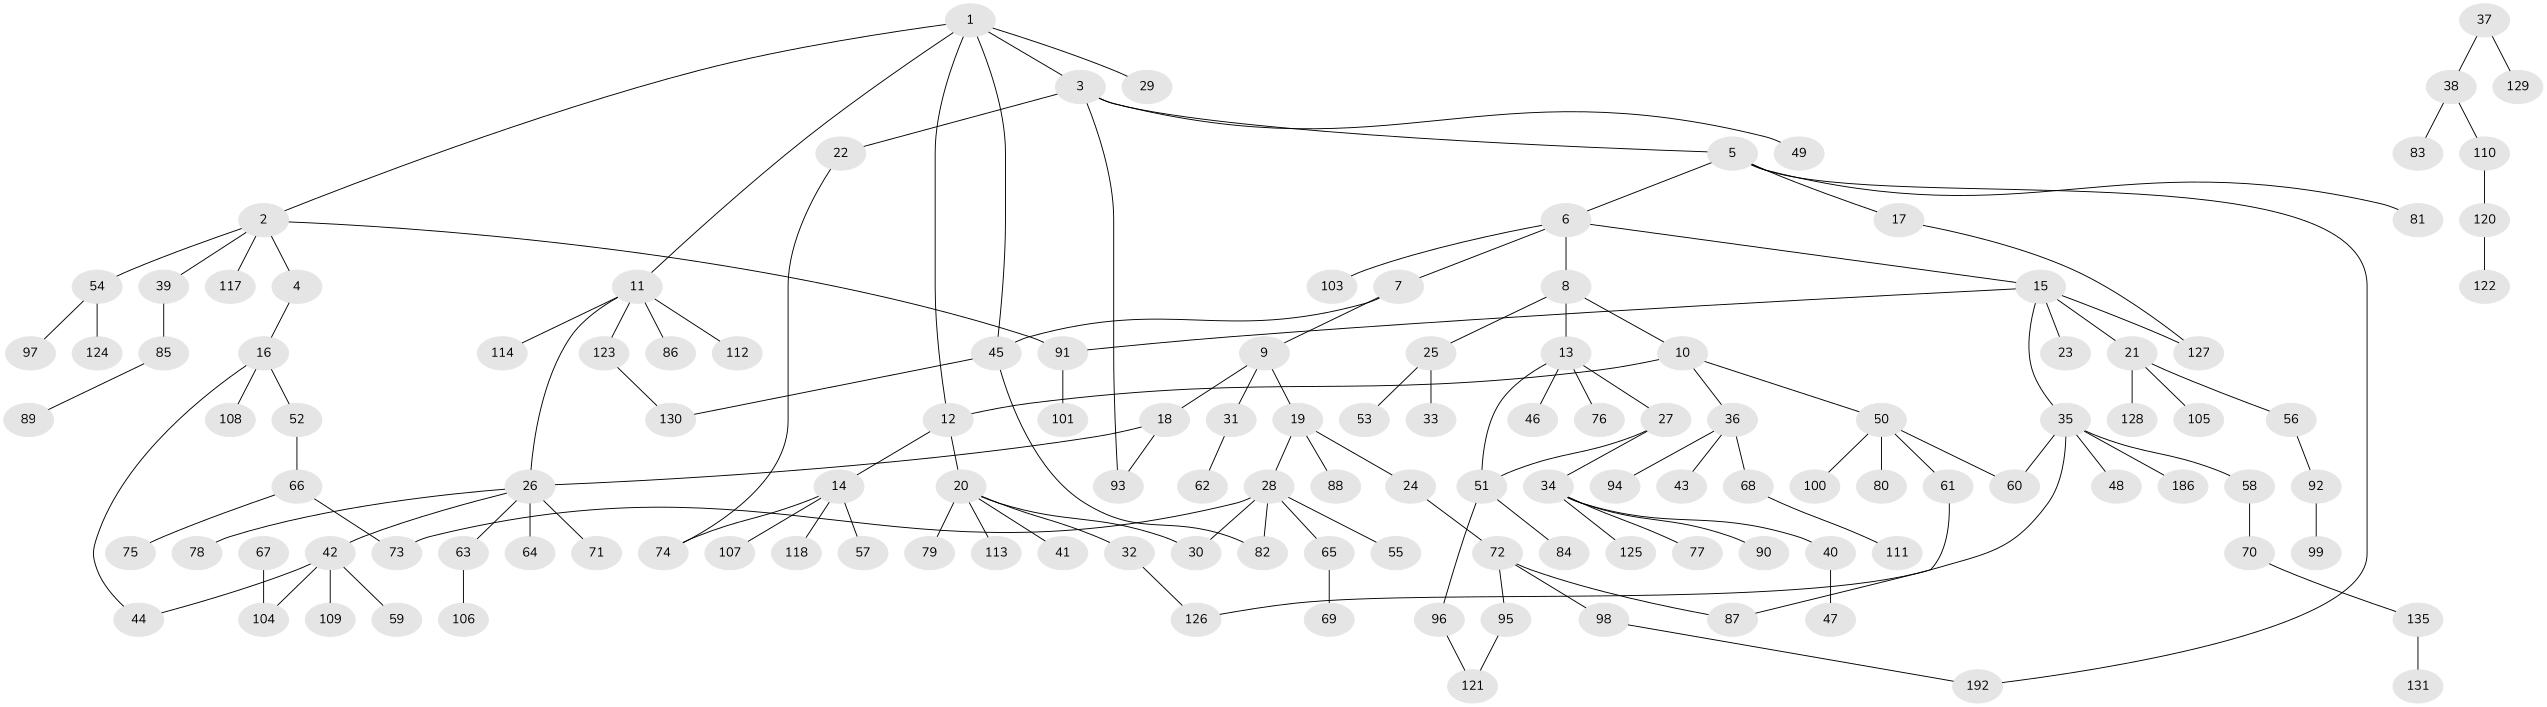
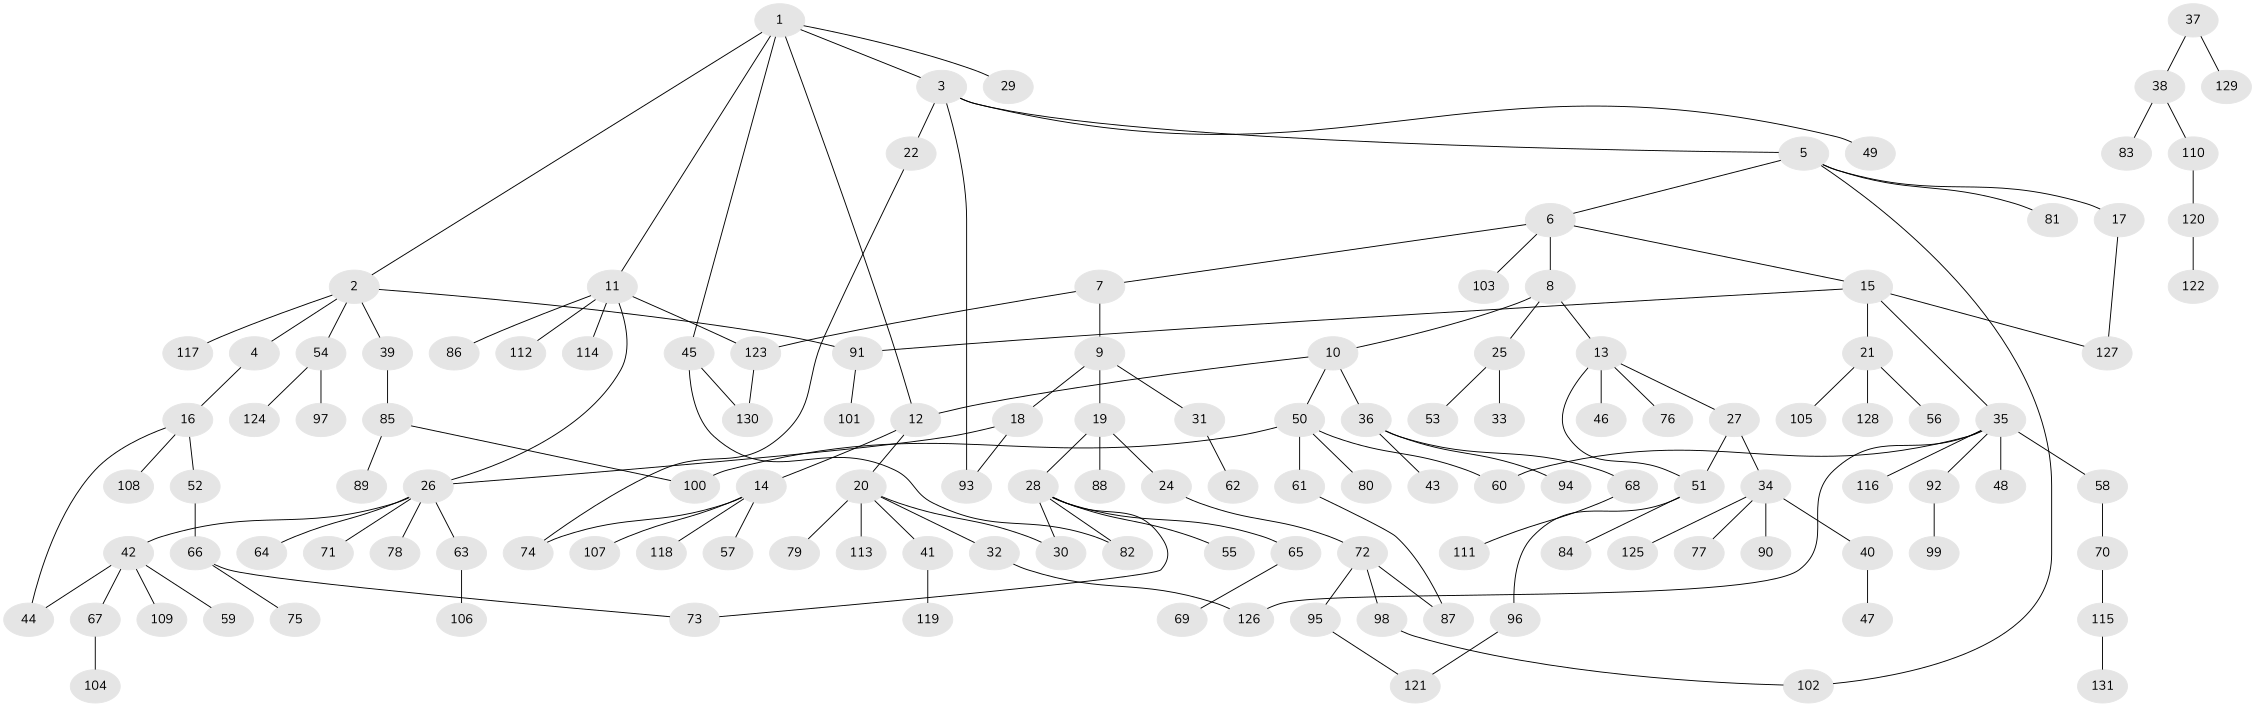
edge "7" -- "45": now "7" -- "123"
node "23": removed
edge "85" -- "100": added
edge "56" -- "92": now "35" -- "92"
node "186": label "186" -> "116"
edge "42" -- "104": now "42" -- "67"
node "119": added
node "135": label "135" -> "115"
node "192": label "192" -> "102"
